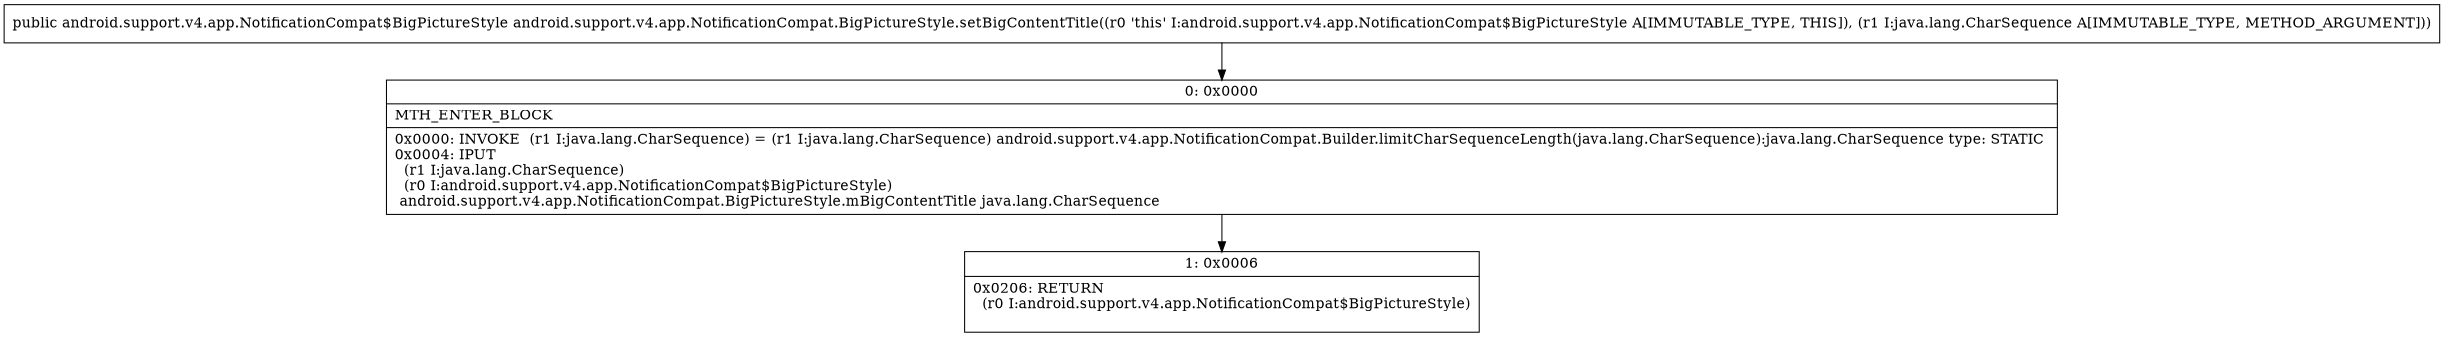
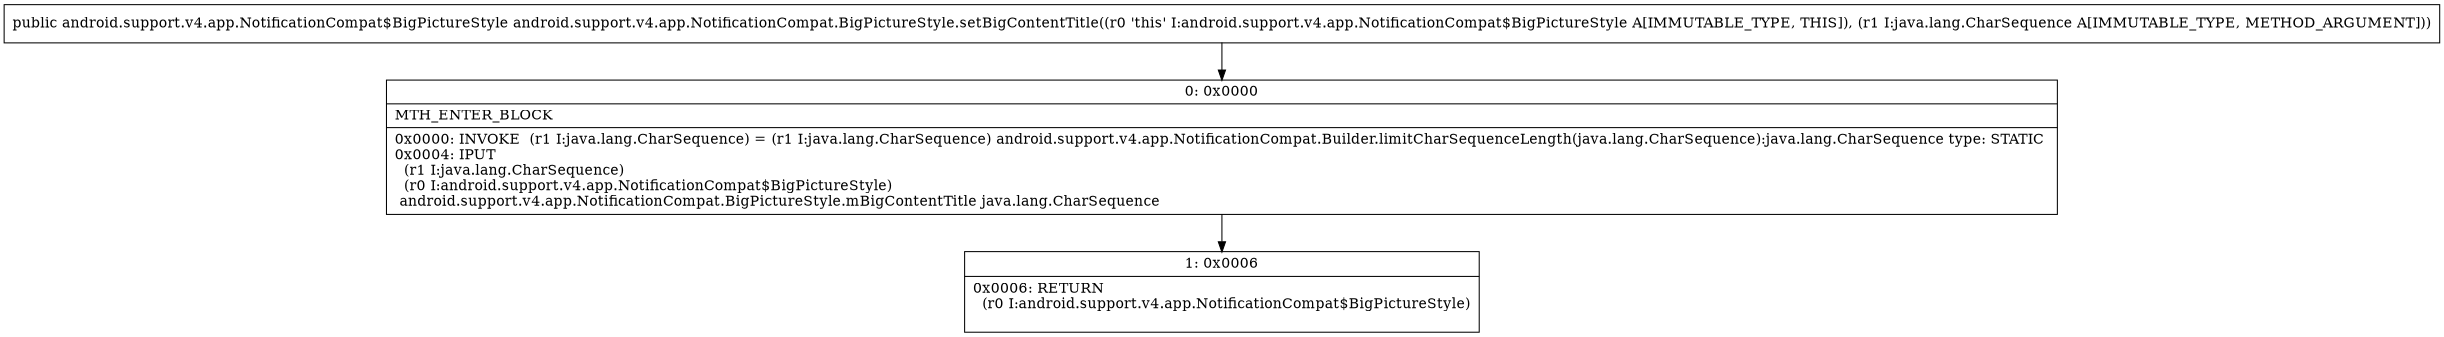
node "1: 0x0006": text "0x0206: RETURN" -> "0x0006: RETURN"
